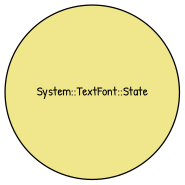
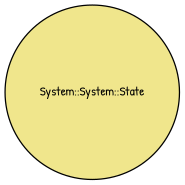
node "System::TextFont::State": label "System::TextFont::State" -> "System::System::State"
